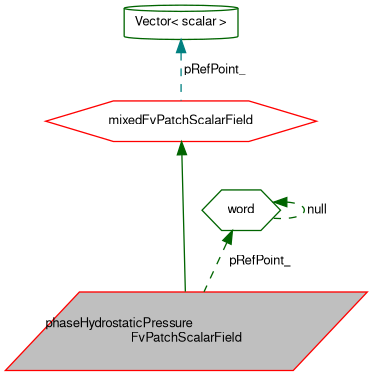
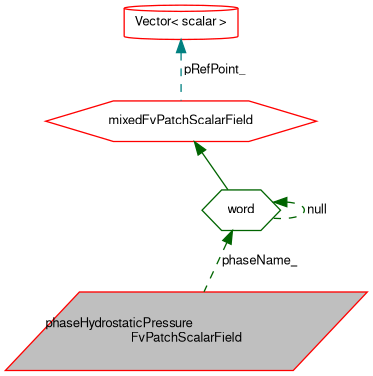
node "Vector< scalar >": color darkgreen -> red
edge "phaseHydrostaticPressure FvPatchScalarField" -> "mixedFvPatchScalarField": now "word" -> "mixedFvPatchScalarField"
edge "phaseHydrostaticPressure FvPatchScalarField" -> "word": label " pRefPoint_" -> " phaseName_"
